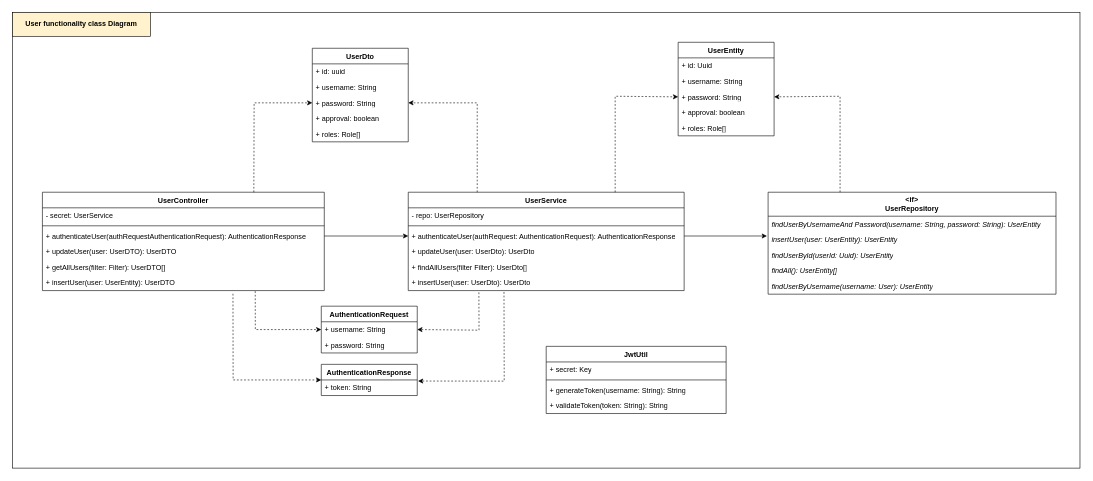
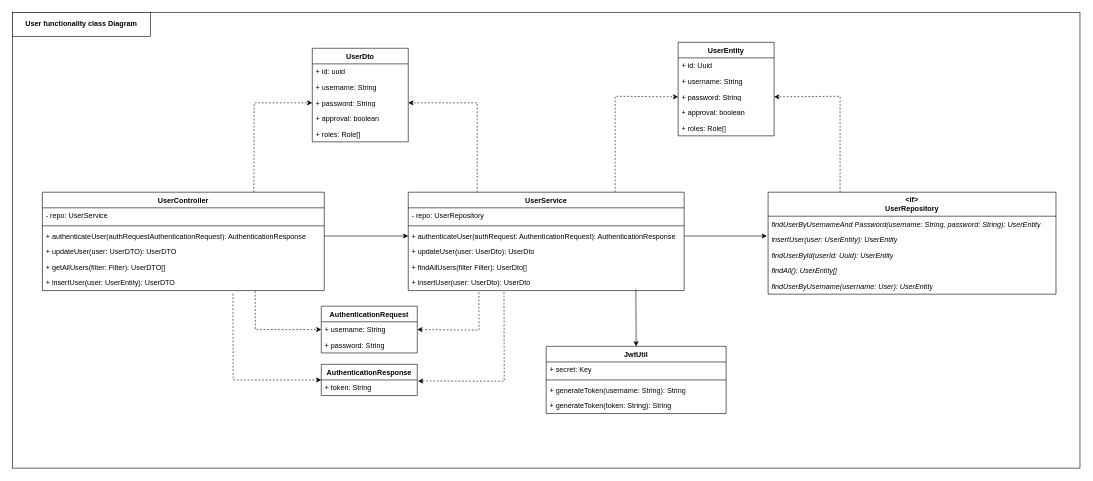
node "User functionality class Diagram": fillcolor #fff2cc -> #ffffff
node "- secret: UserService": label "- secret: UserService" -> "- repo: UserService"
edge "+ insertUser(user: UserDto): UserDto" -> "JwtUtil": added
node "+ validateToken(token: String): String": label "+ validateToken(token: String): String" -> "+ generateToken(token: String): String"
